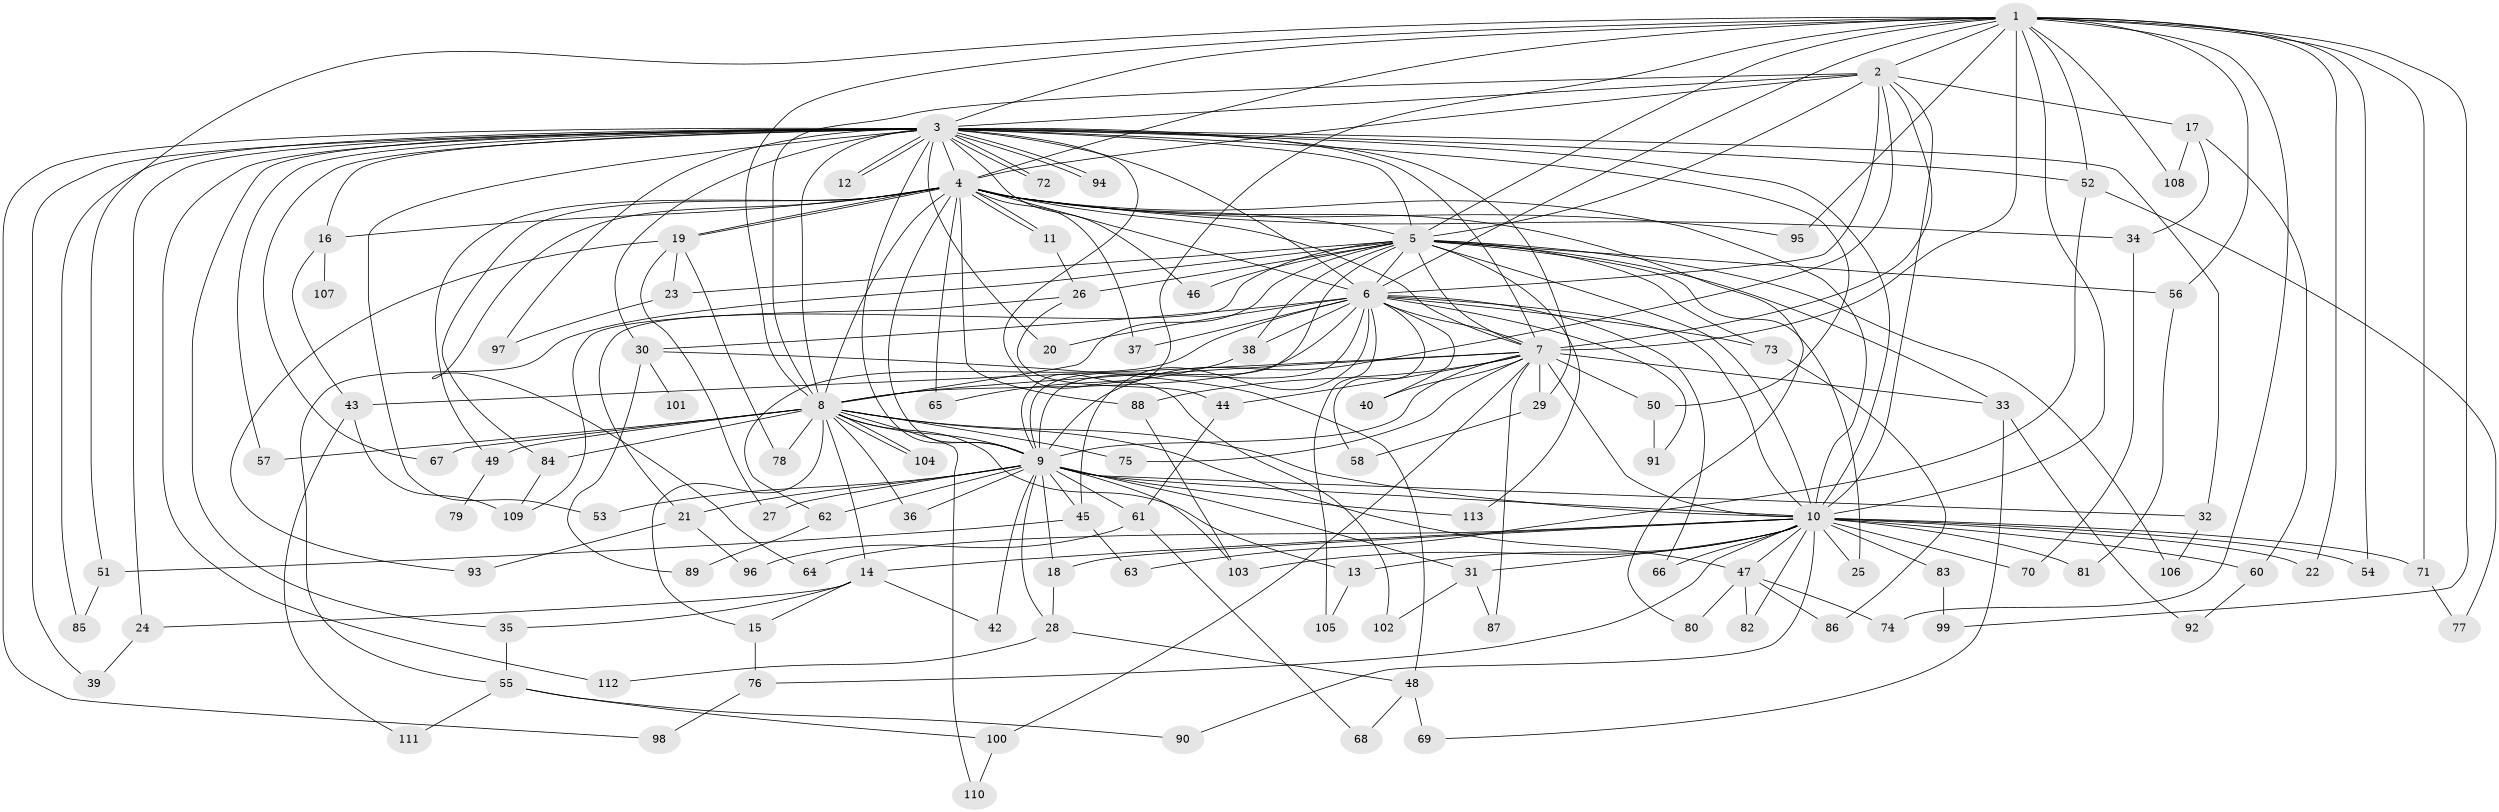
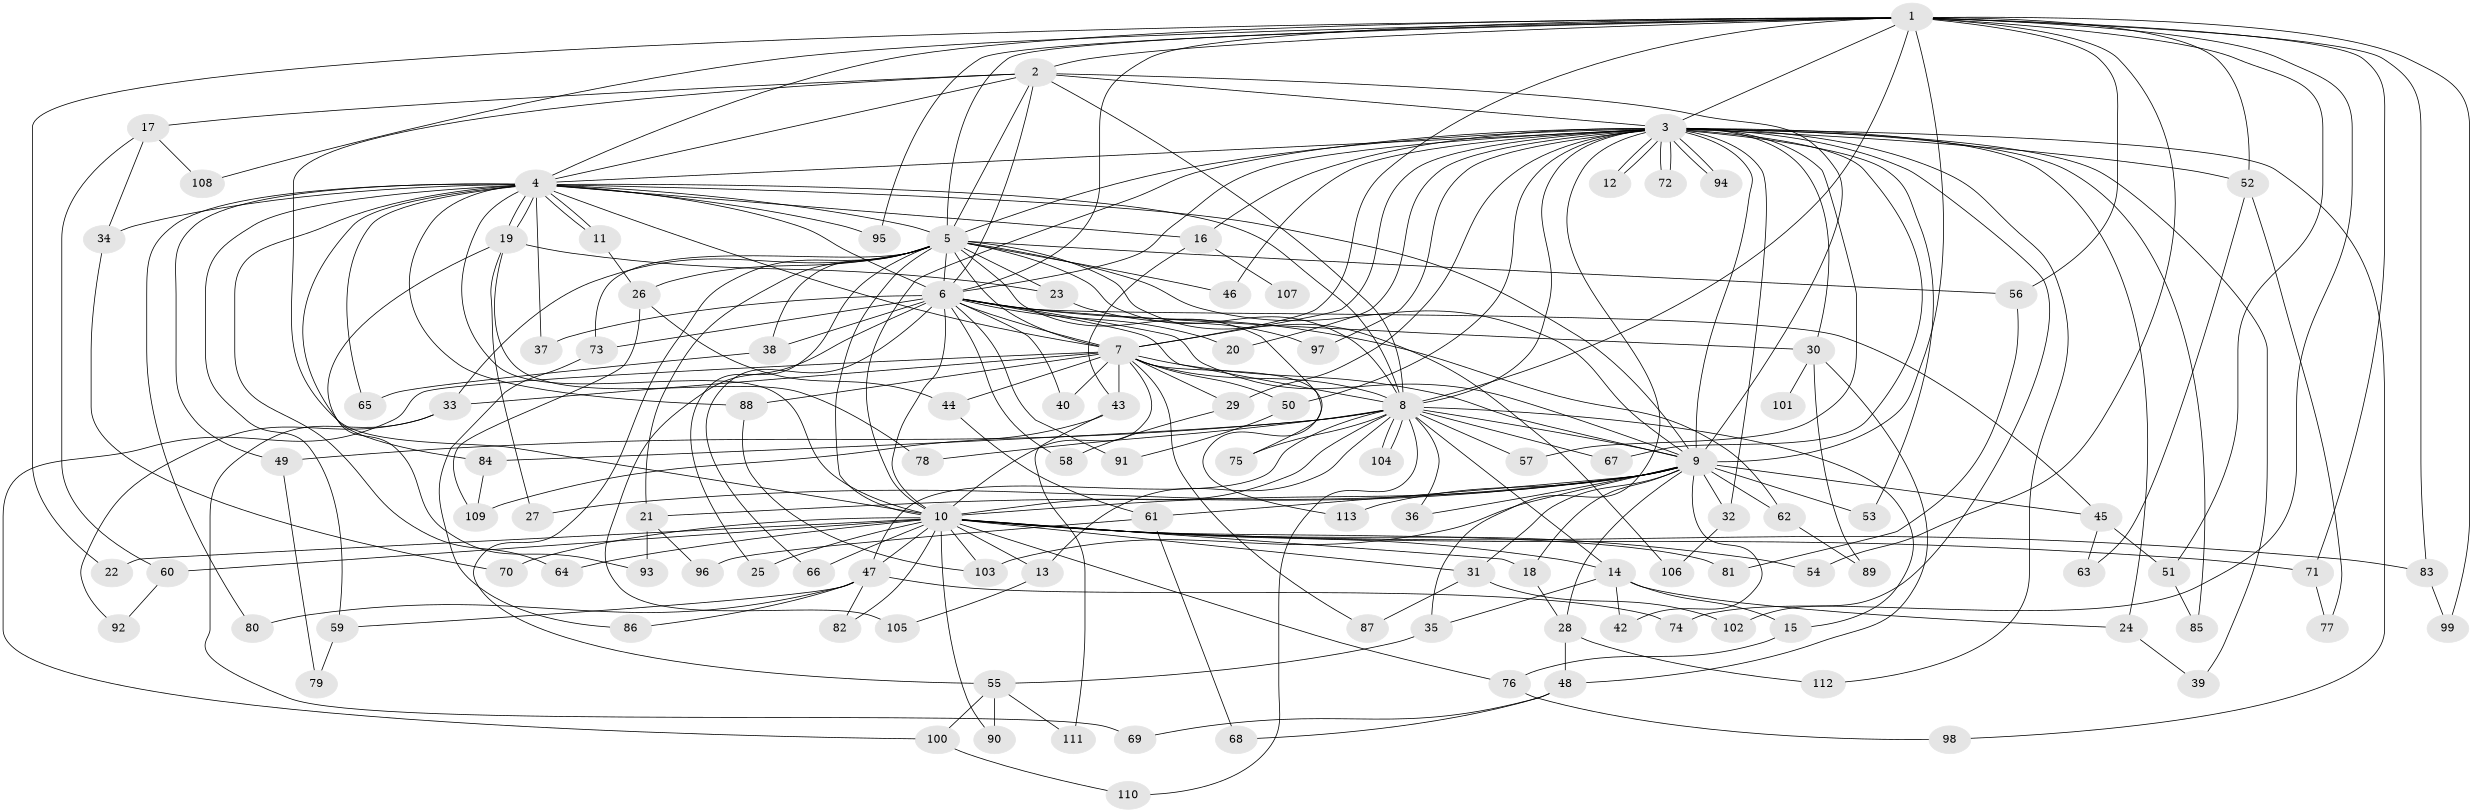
edge "2" -- "7": removed
edge "1" -- "10": now "1" -- "83"
node "59": added
